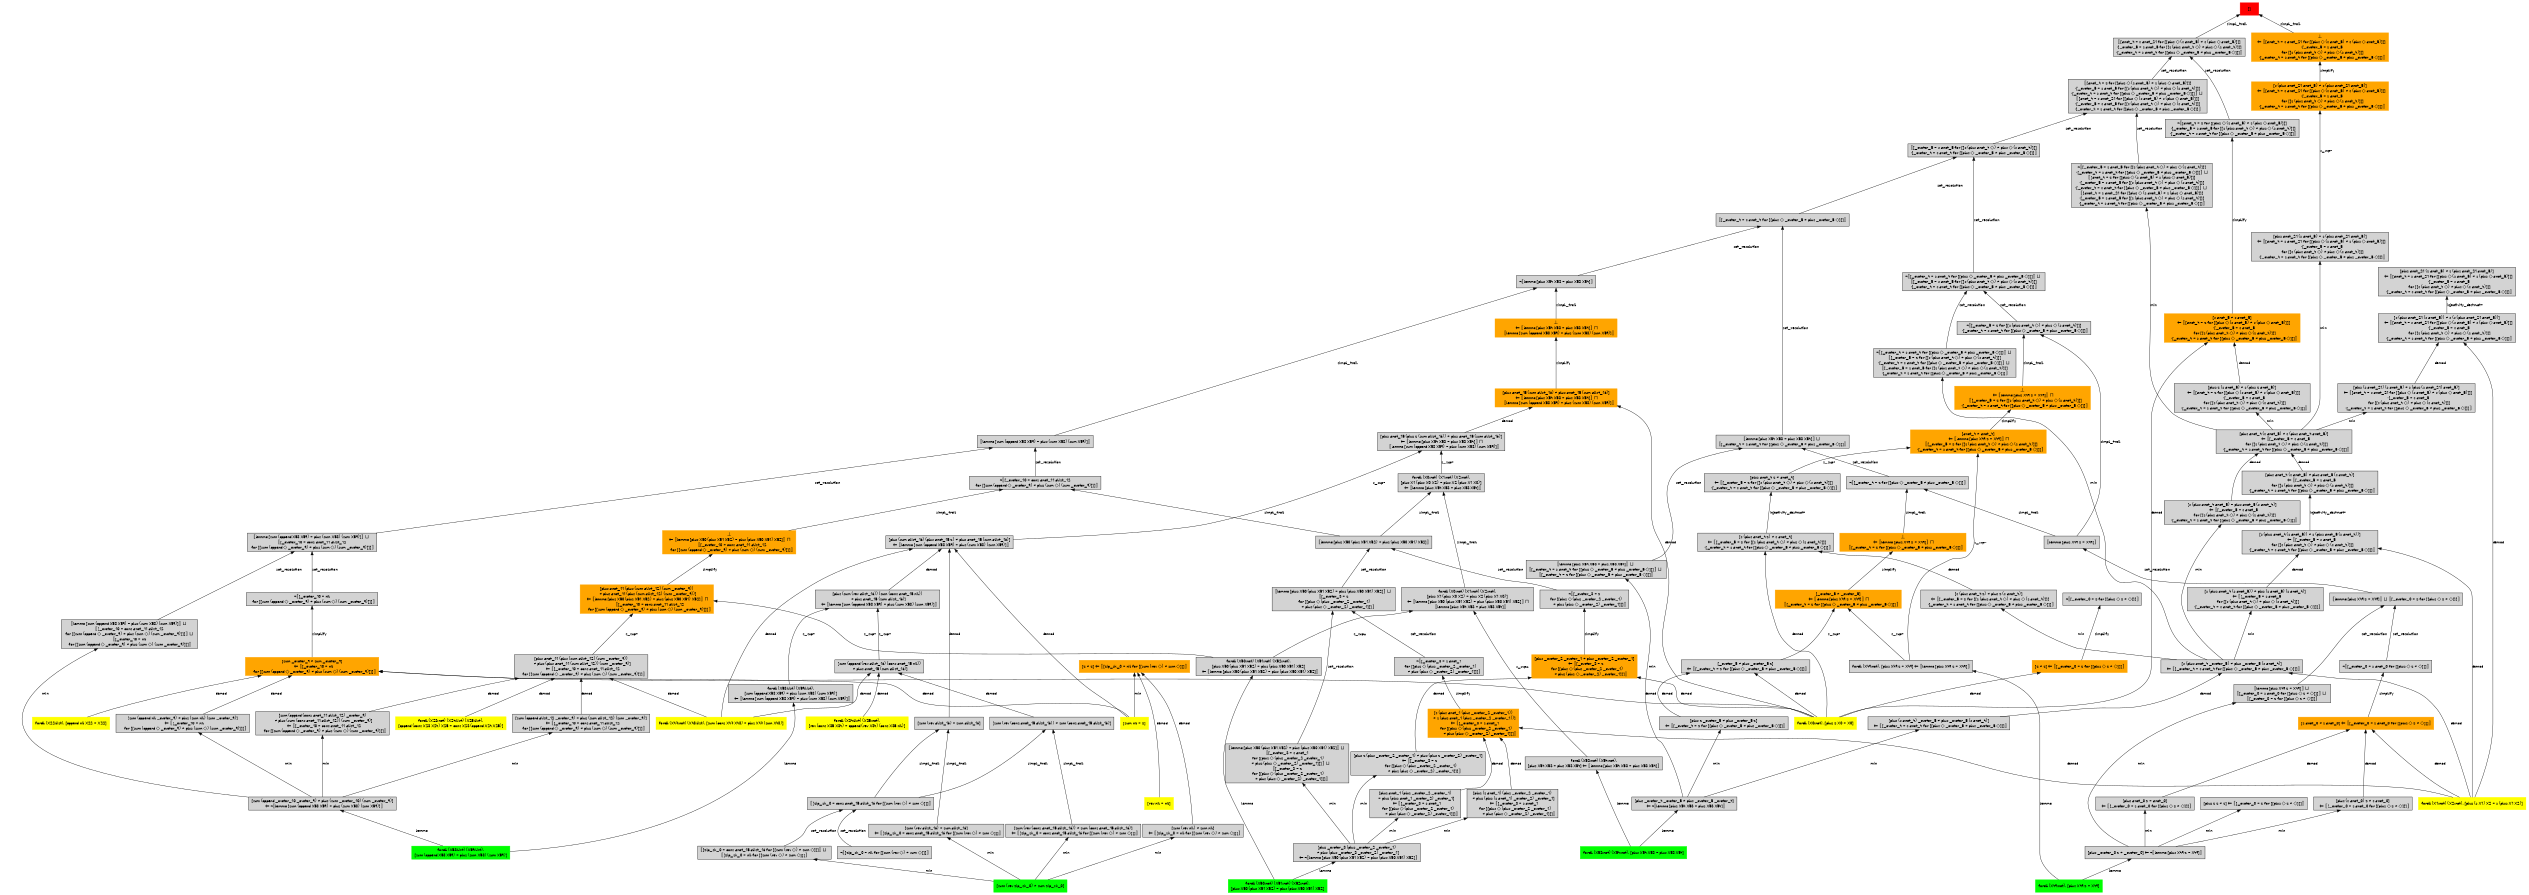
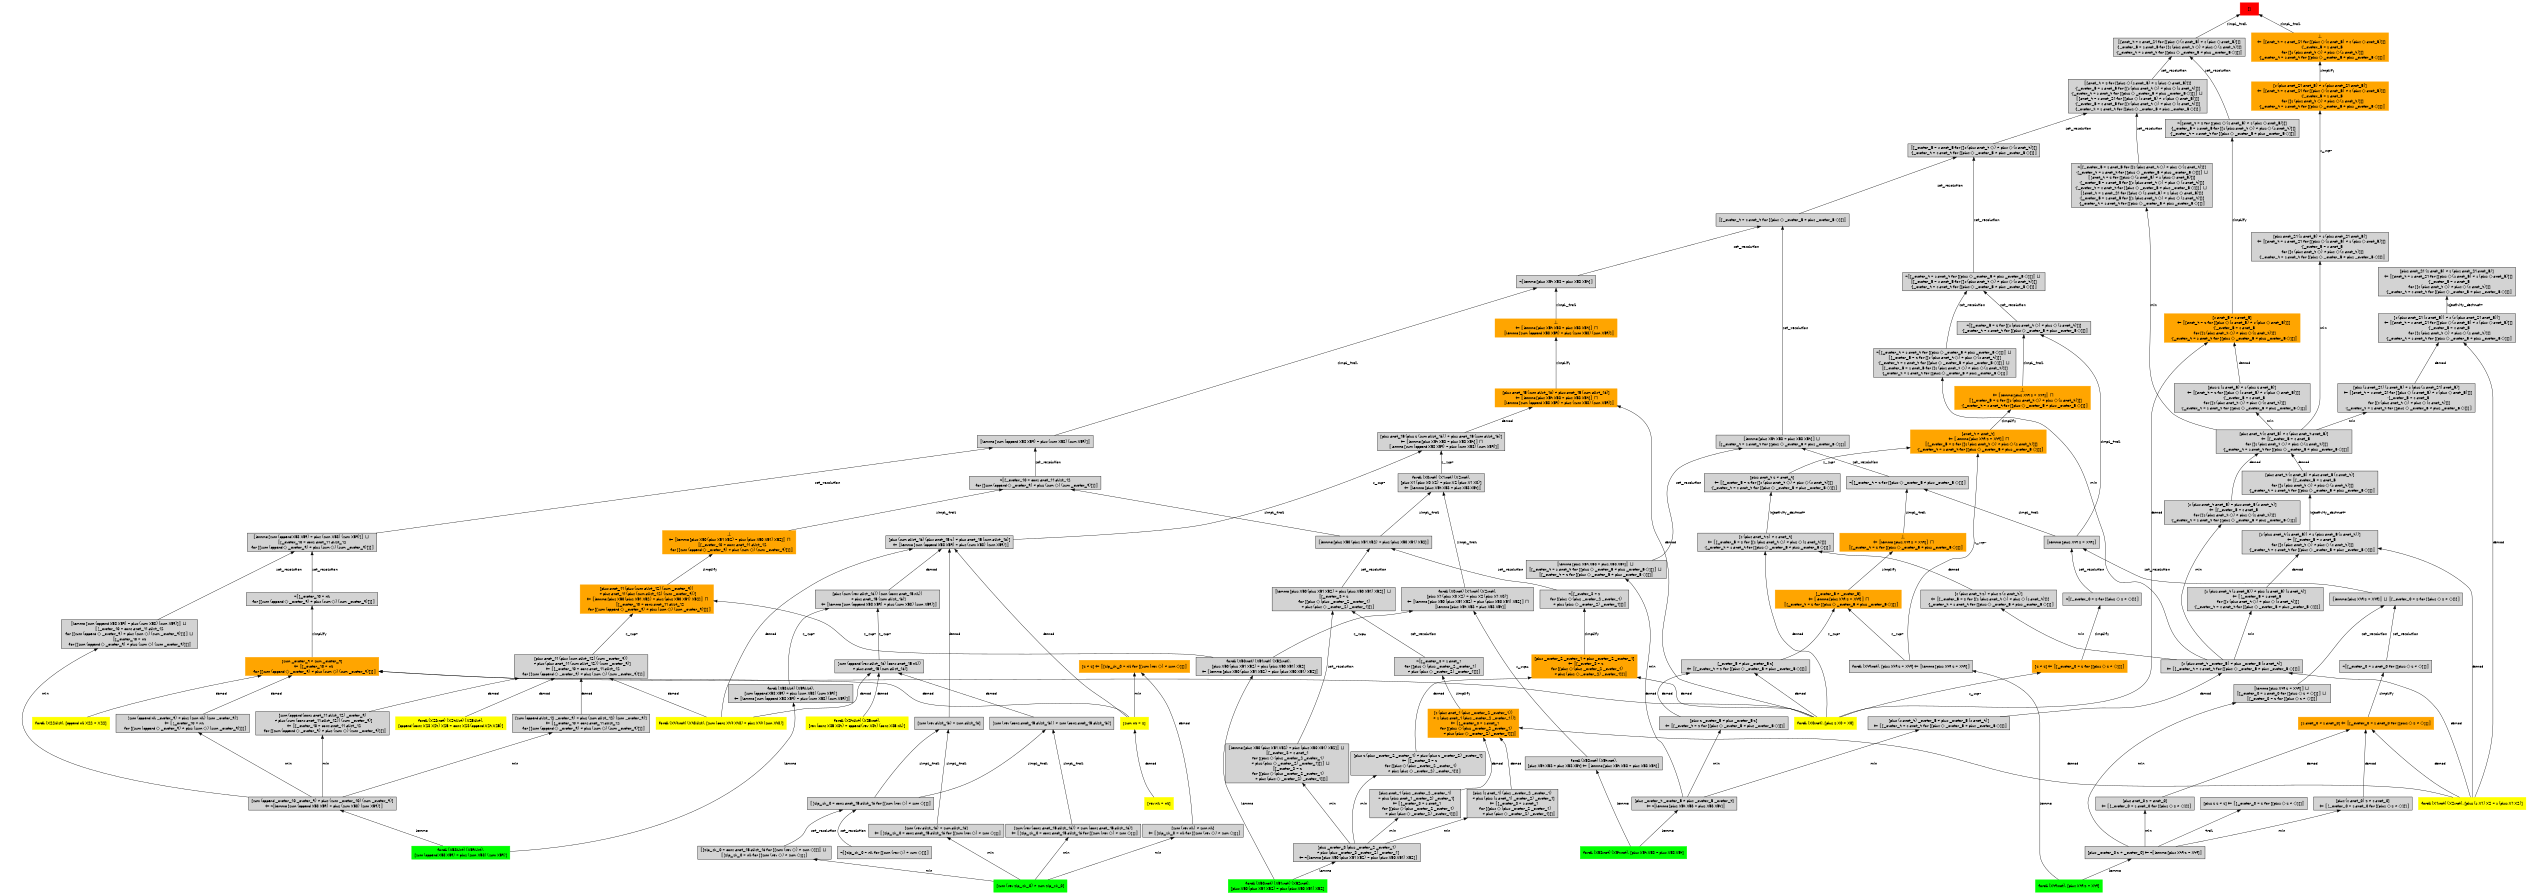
edge "¬⟦[_avatar_0 = z for [[plus ◇ z ≠ ◇]]]⟧" -> "⟦lemma [plus X49 z = X49]⟧": added, label "sat_resolution"
edge "forall (X0:nat). [plus z X0 = X0]" -> "[z ≠ z] ← ⟦[_avatar_0 = z for [[plus ◇ z ≠ ◇]]]⟧": label "demod" -> "s_sup-"
edge "[rev nil = nil]" -> "[z ≠ z] ← ⟦[zip_sk_0 = nil for [[sum (rev ◇) ≠ sum ◇]]]⟧": now "[rev nil = nil]" -> "[sum nil = z]"
edge "[plus _avatar_0 z ≠ _avatar_0] ← ¬⟦lemma [plus X49 z = X49]⟧" -> "[plus z z ≠ z] ← ⟦[_avatar_0 = z for [[plus ◇ z ≠ ◇]]]⟧": label "min" -> "trail"
